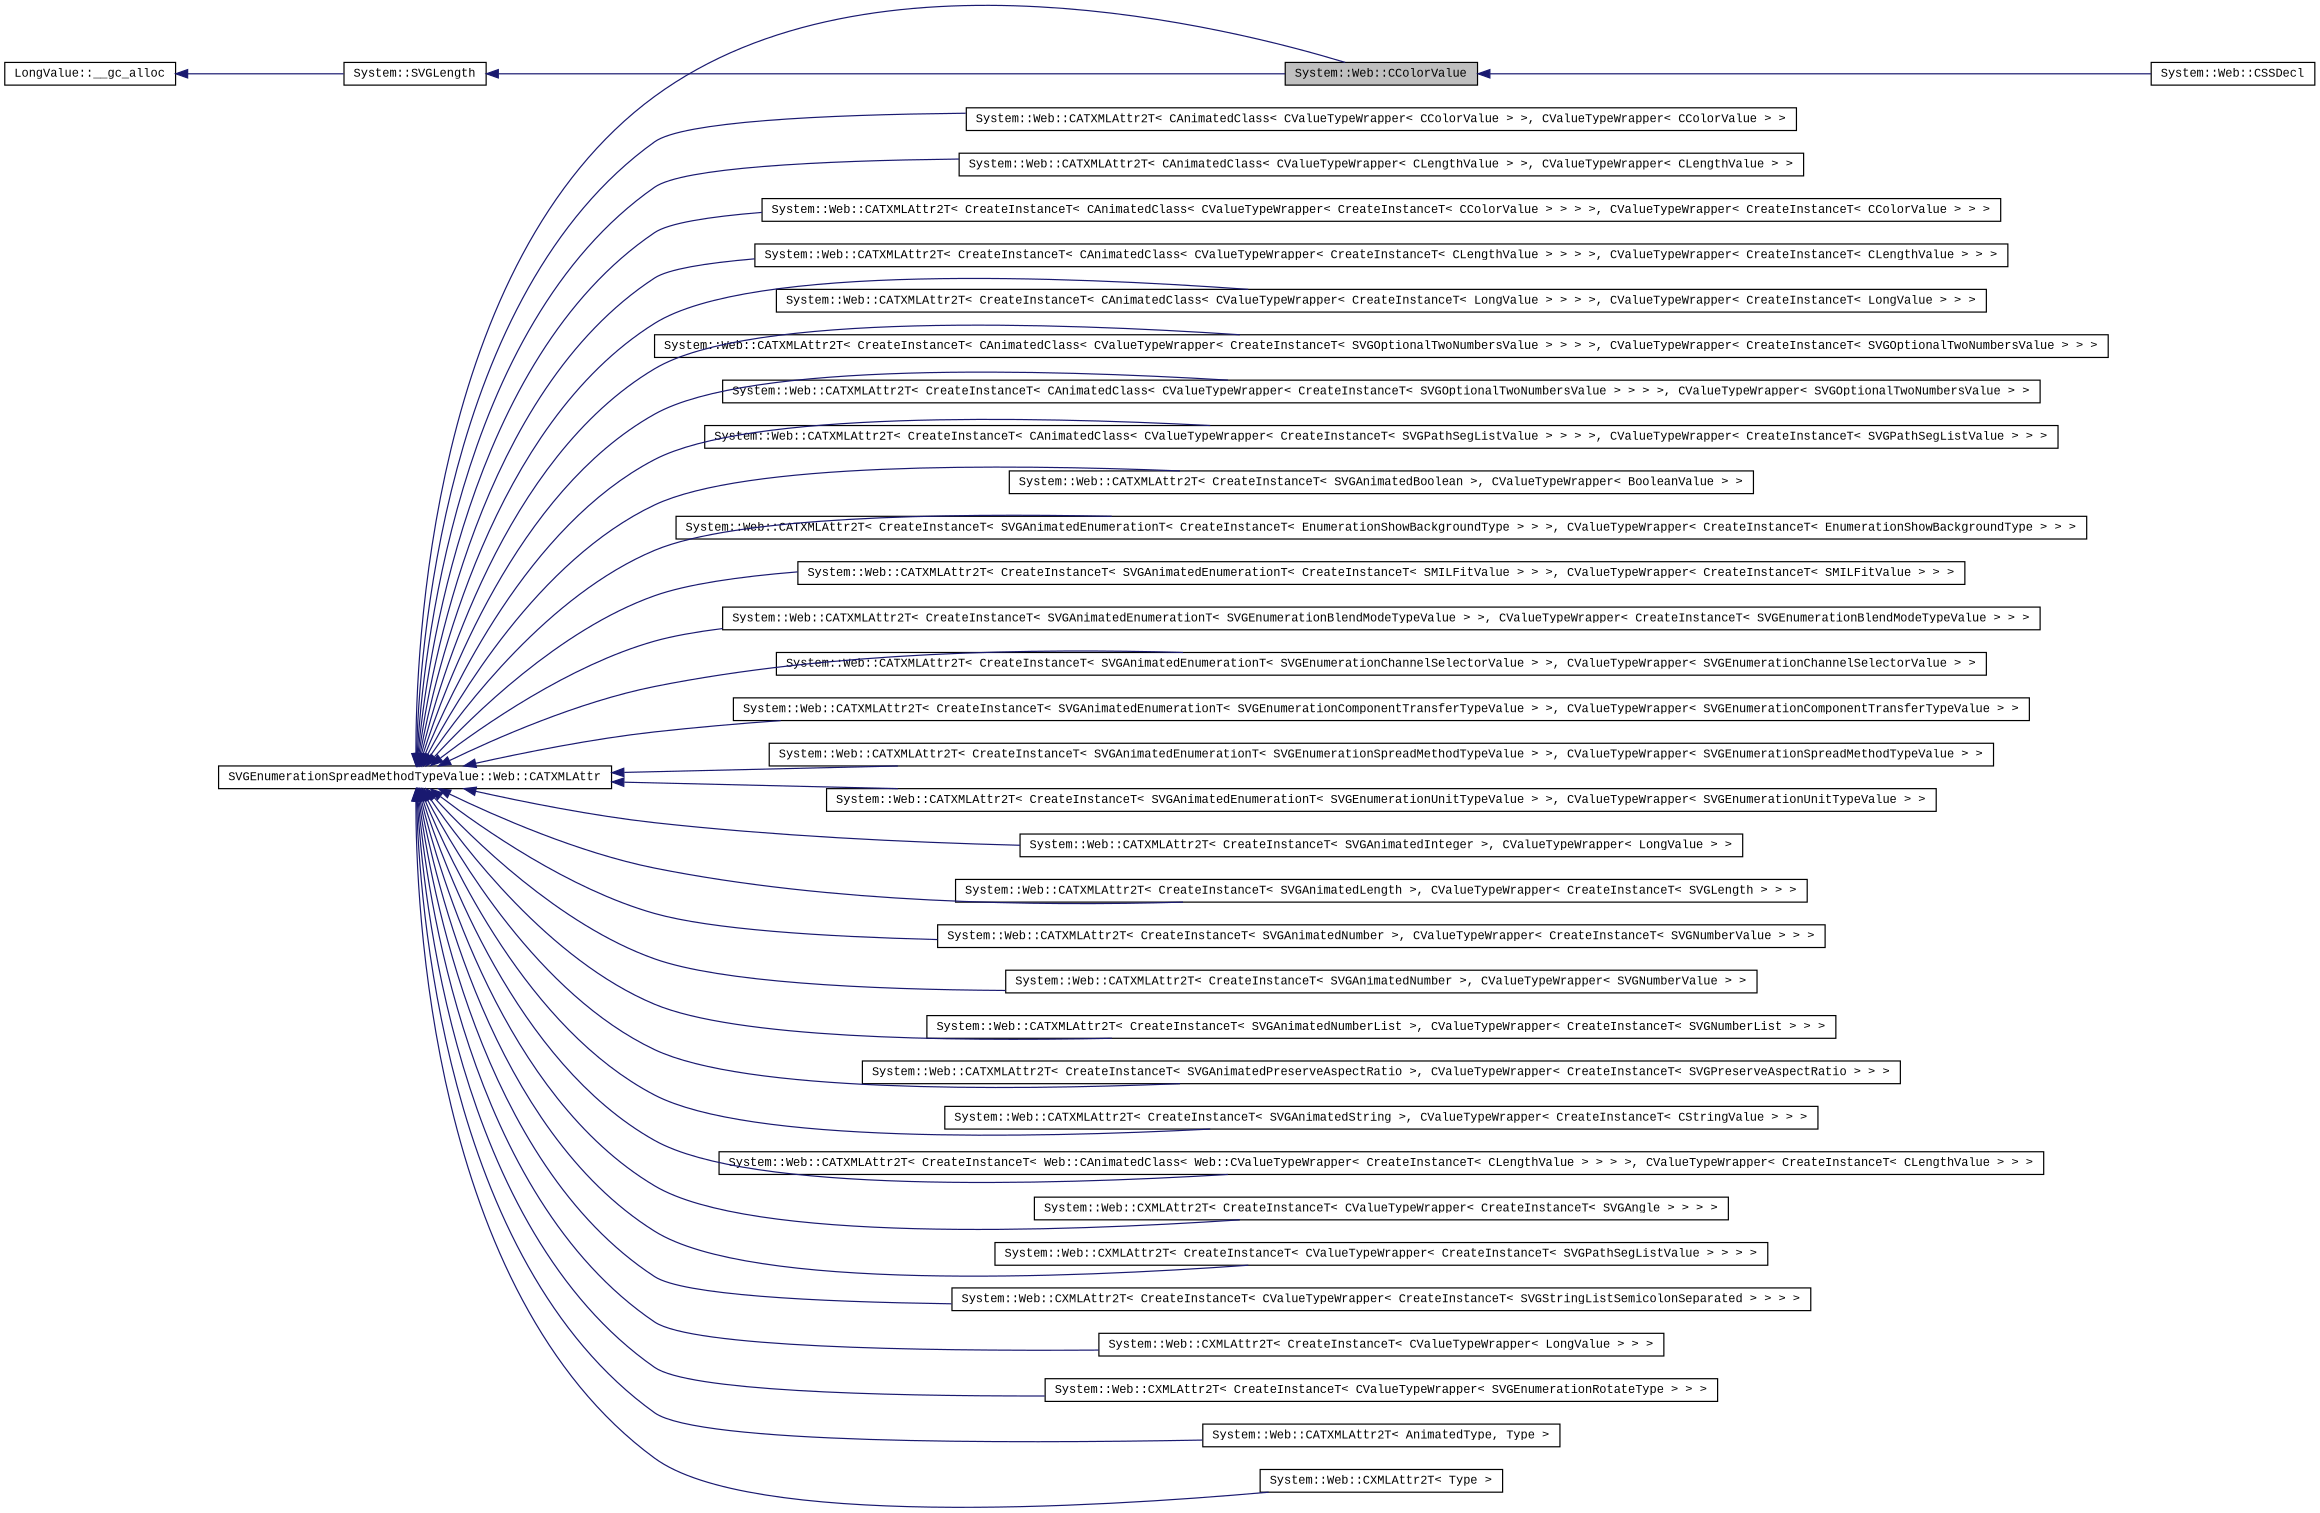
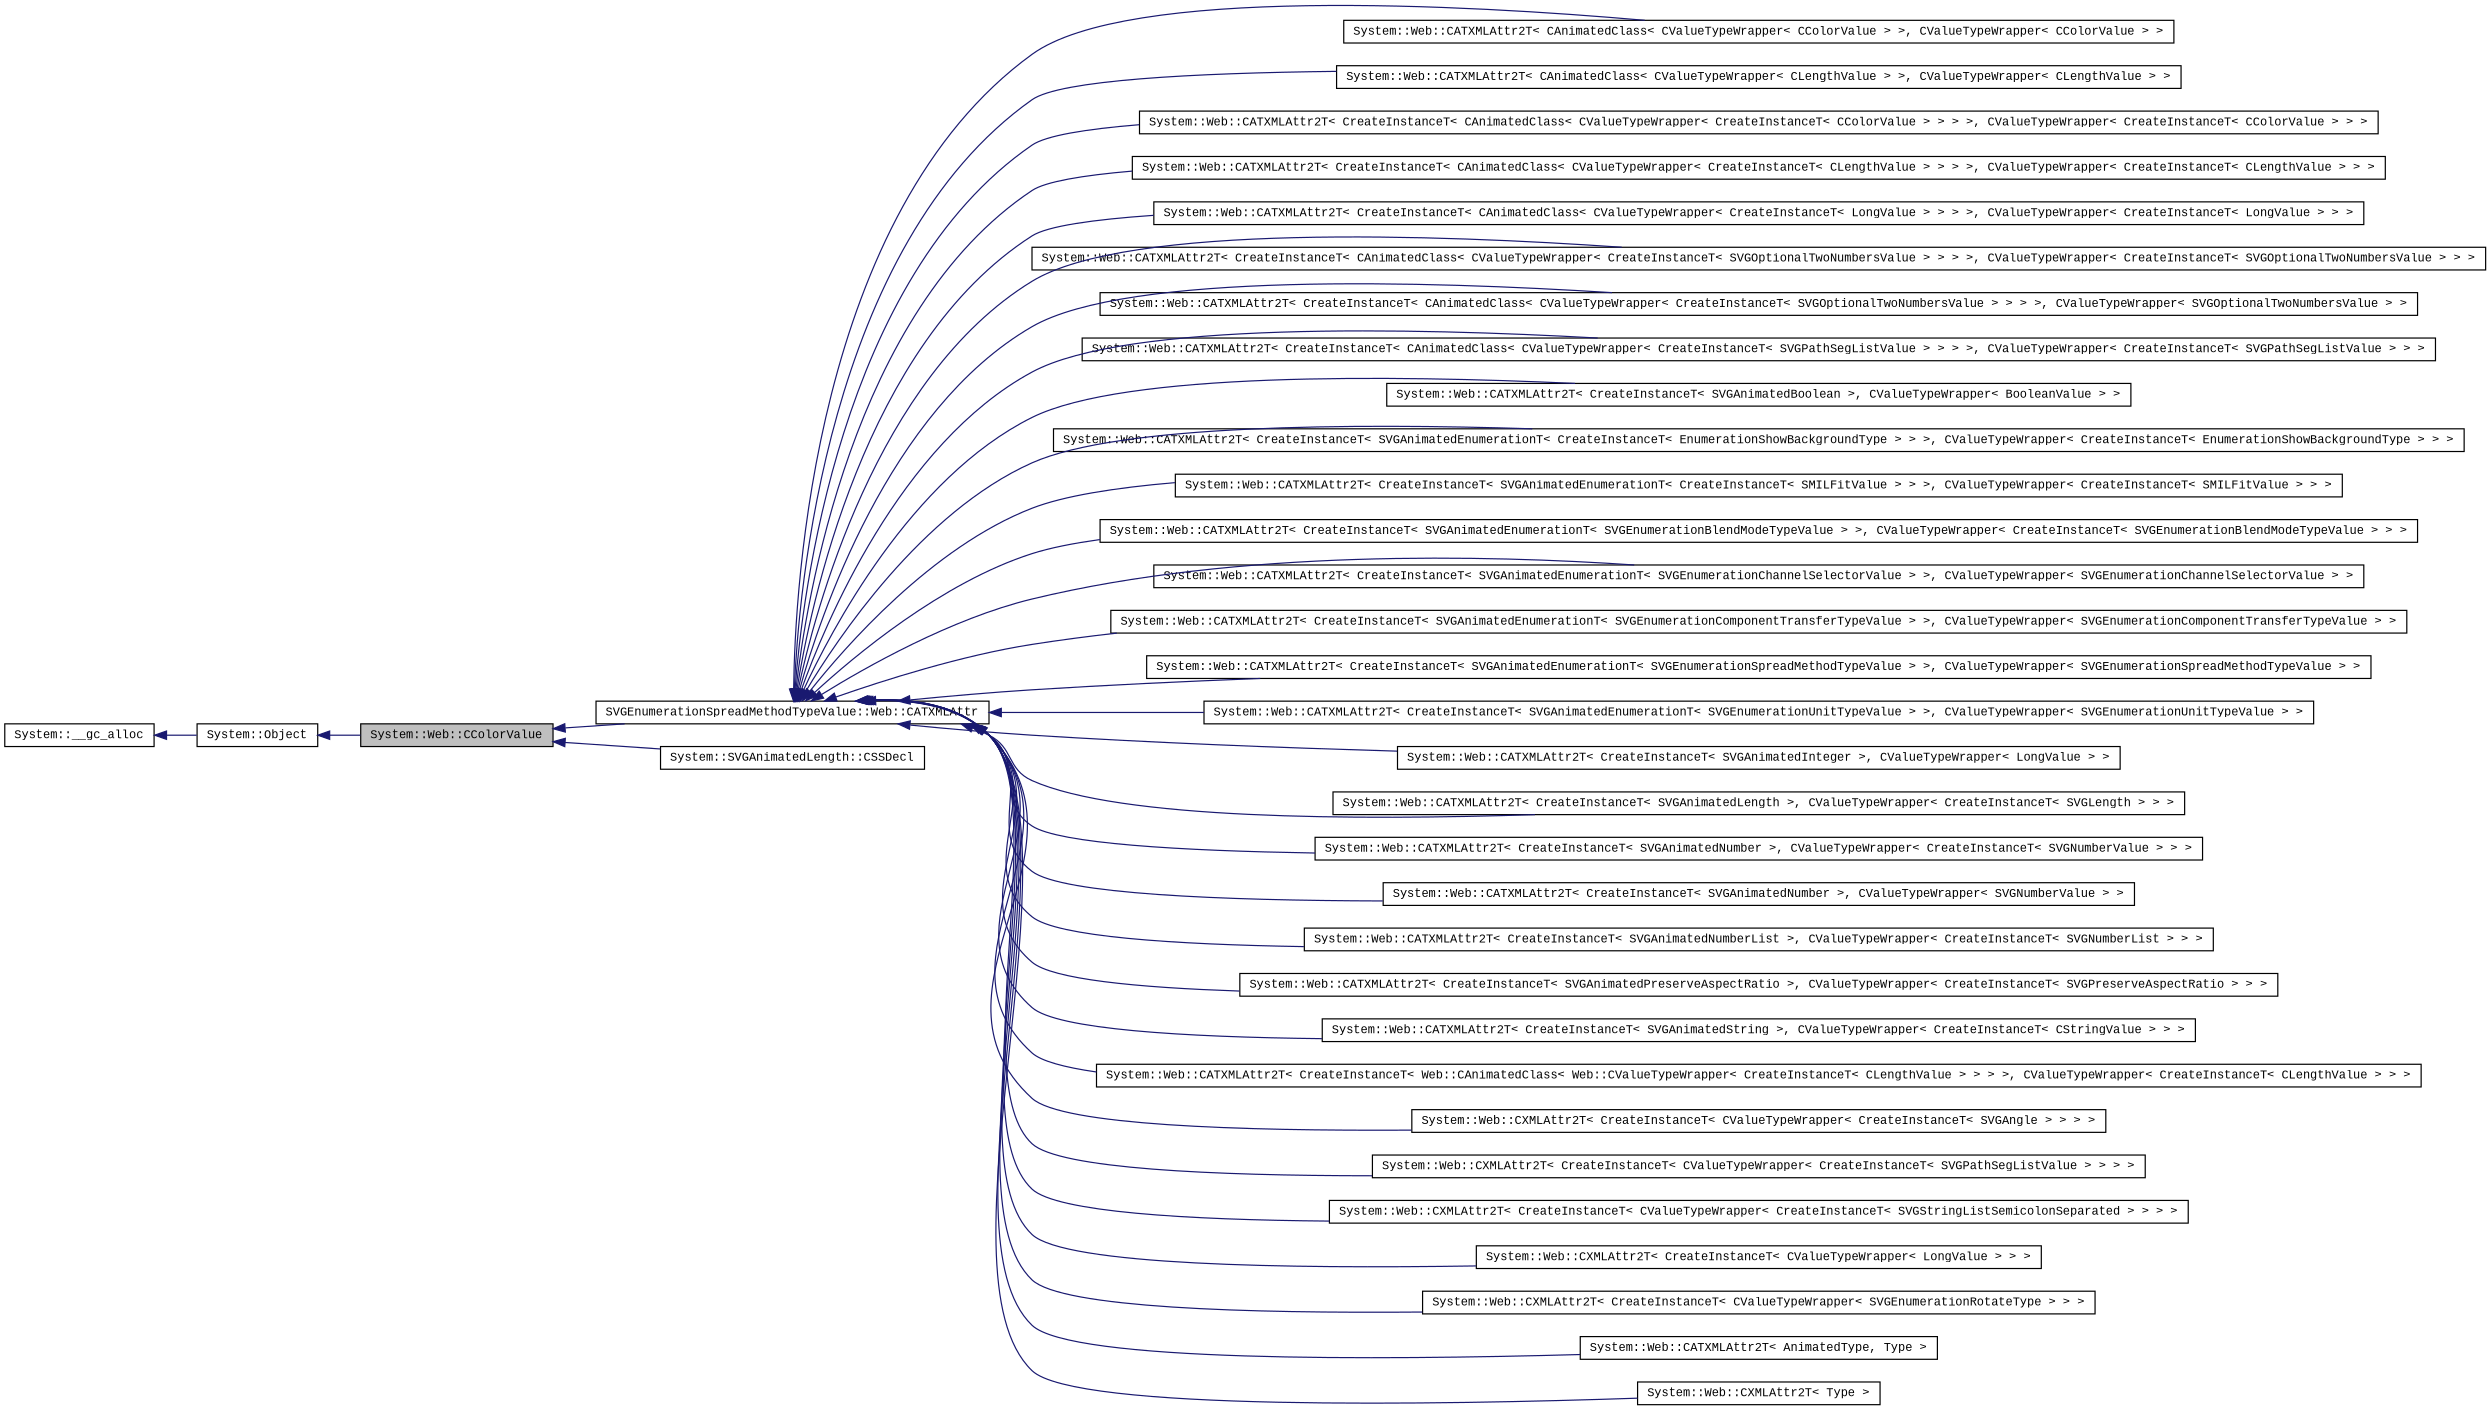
node "LongValue::__gc_alloc": label "LongValue::__gc_alloc" -> "System::__gc_alloc"
node "System::SVGLength": label "System::SVGLength" -> "System::Object"
node "System::Web::CSSDecl": label "System::Web::CSSDecl" -> "System::SVGAnimatedLength::CSSDecl"
edge "System::Web::CColorValue" -> "SVGEnumerationSpreadMethodTypeValue::Web::CATXMLAttr": reversed
